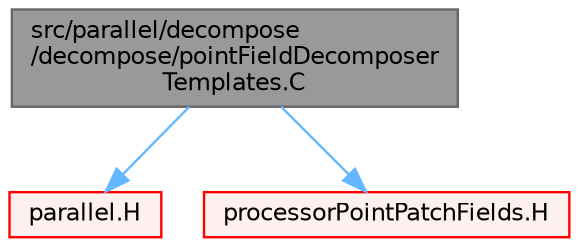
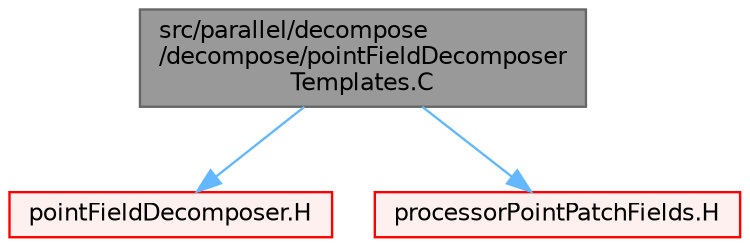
node "parallel.H": label "parallel.H" -> "pointFieldDecomposer.H"
